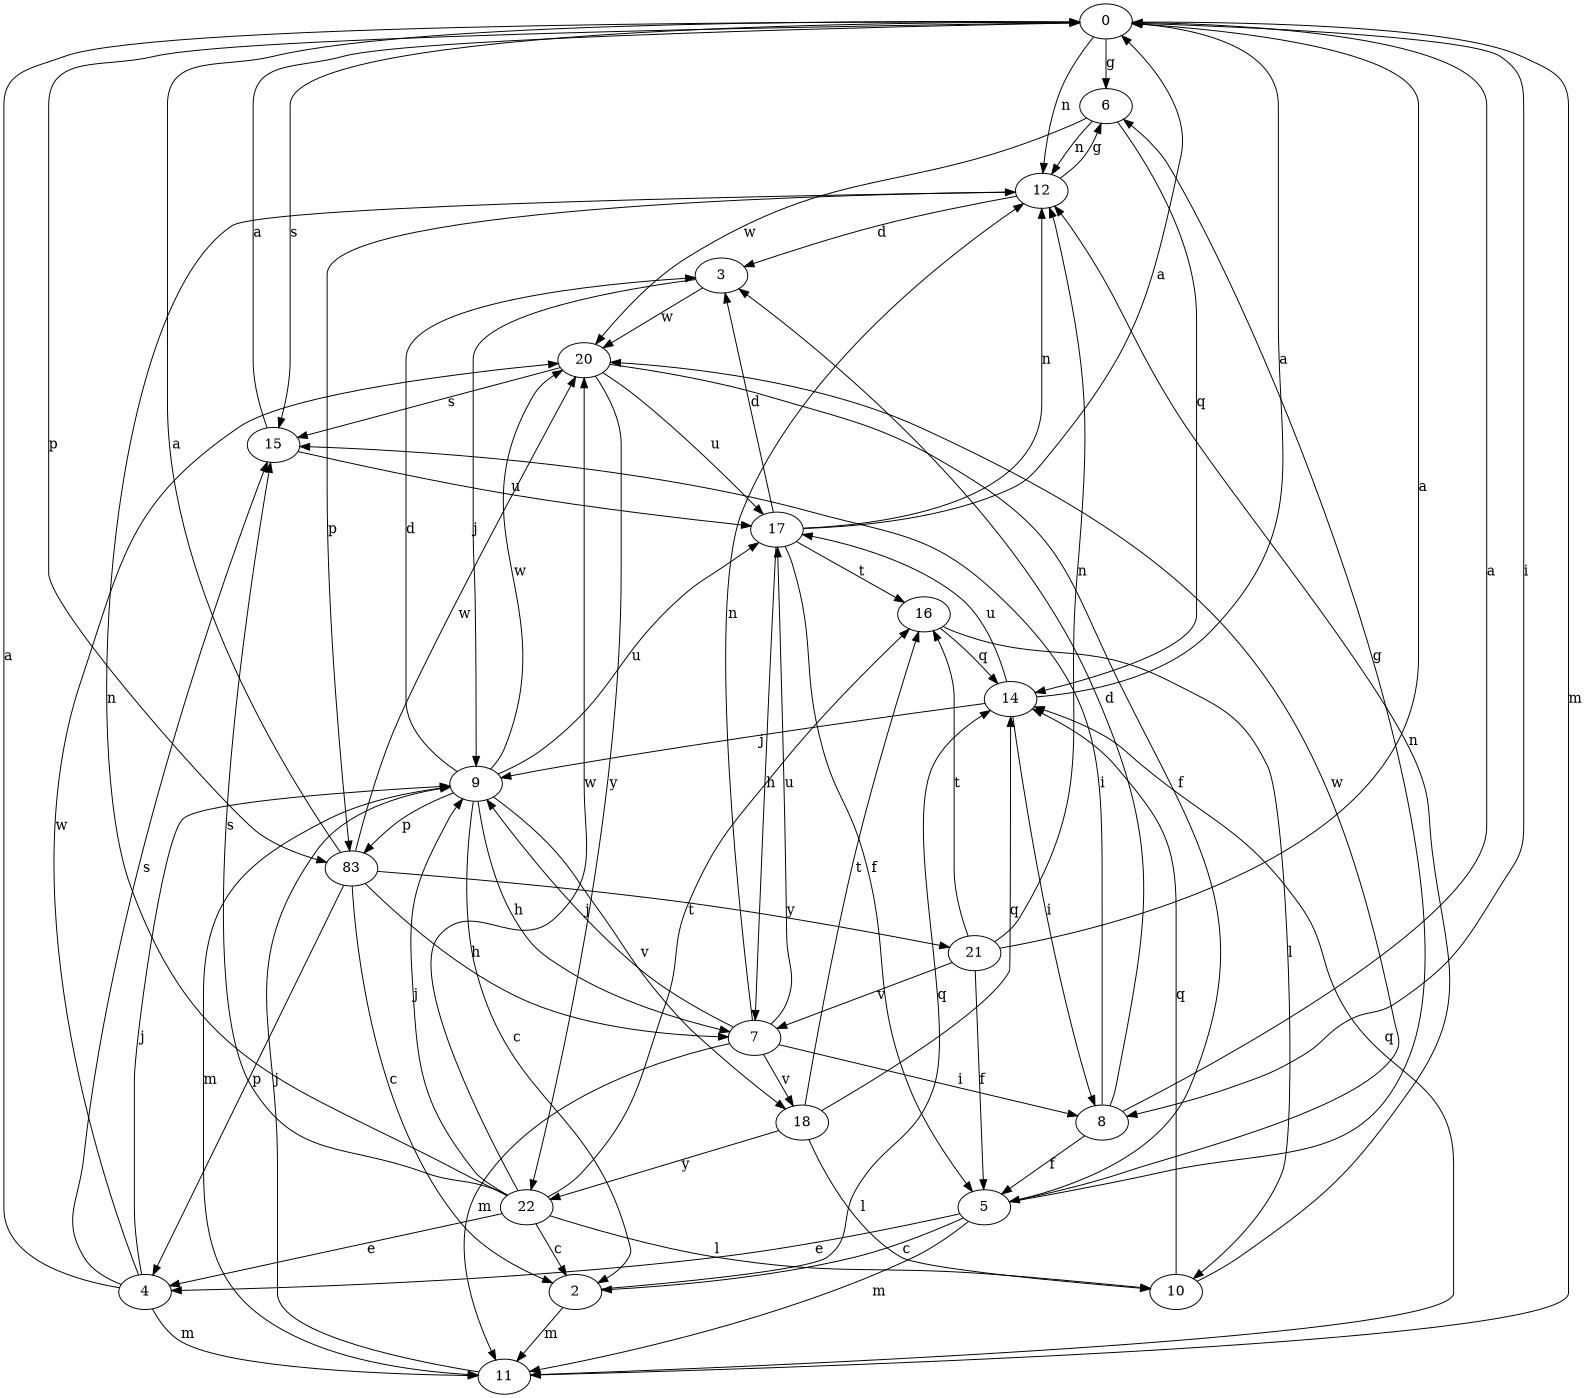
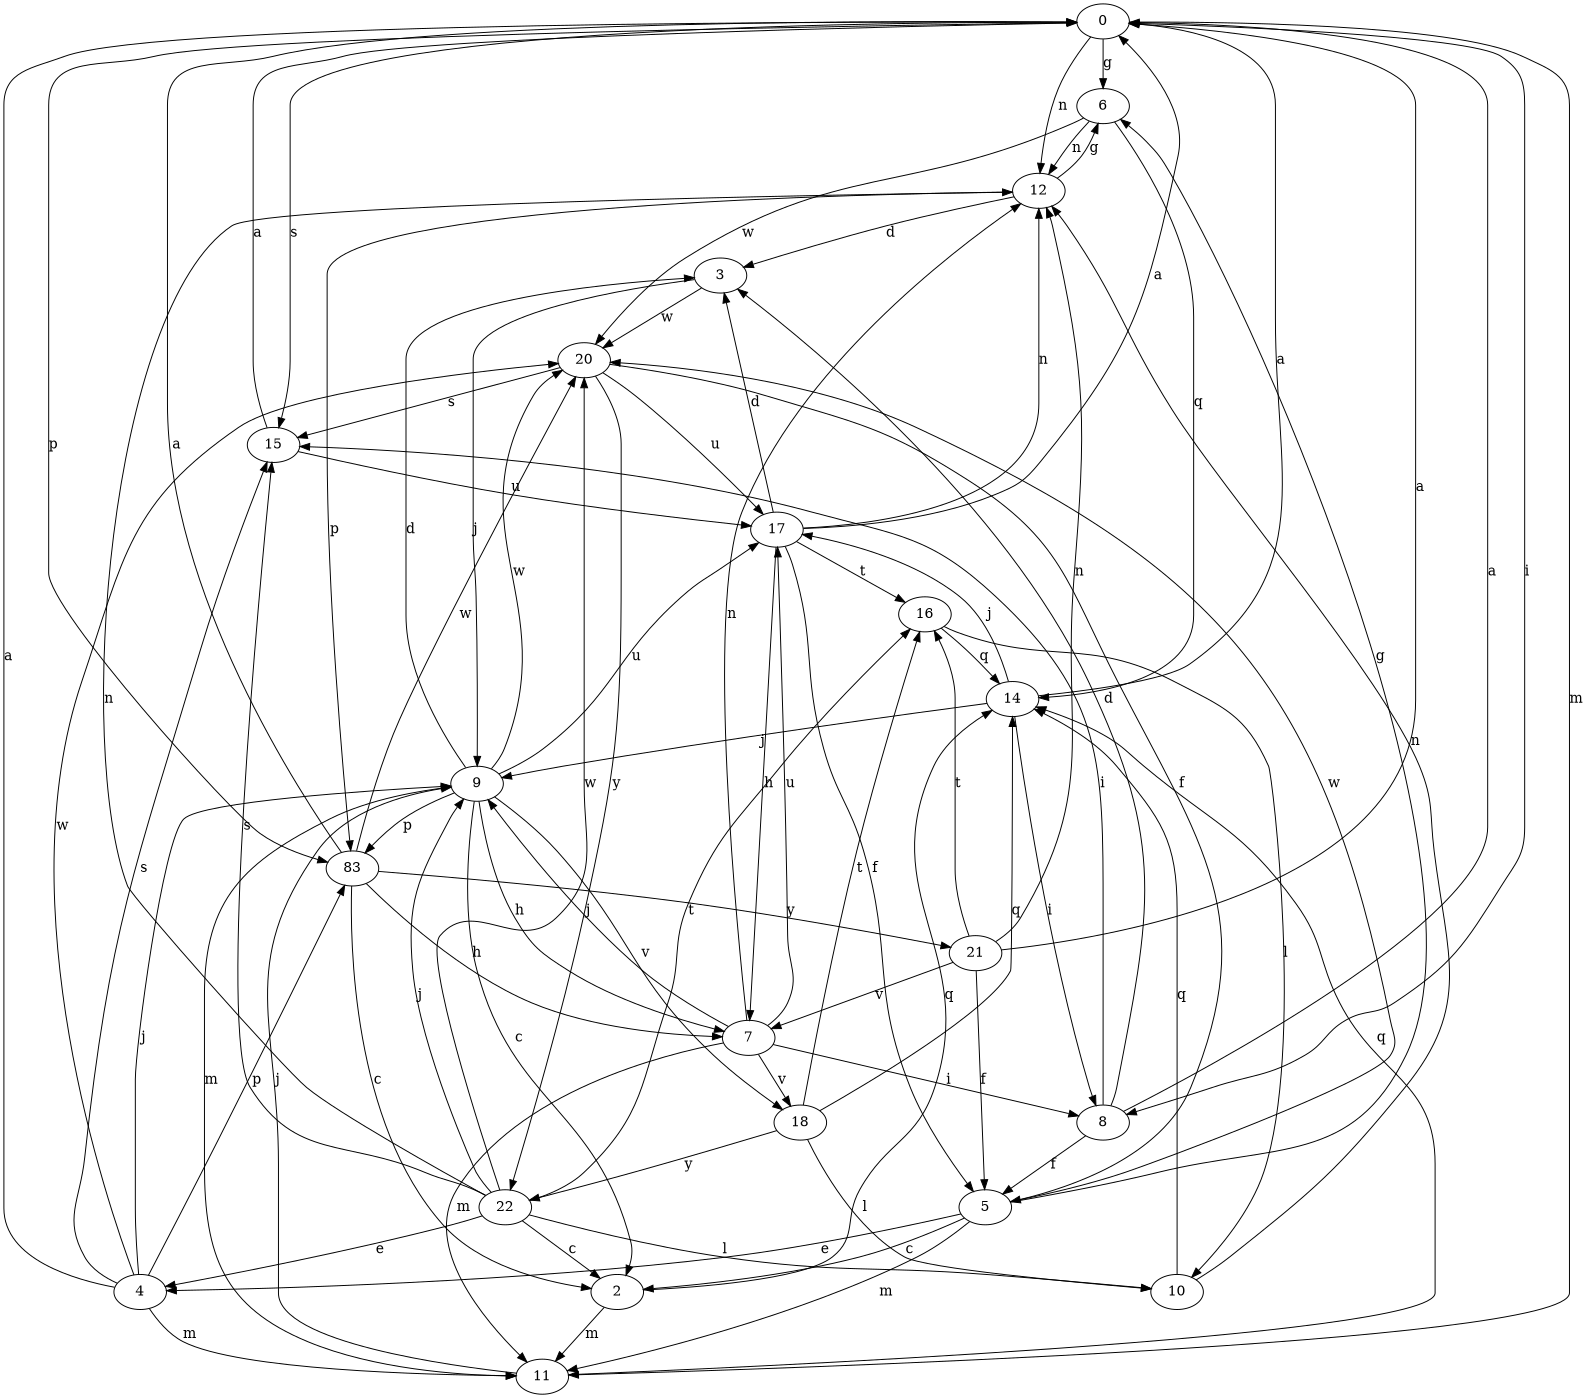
edge "14" -> "17": label "u" -> "j"
edge "83" -> "4": reversed
